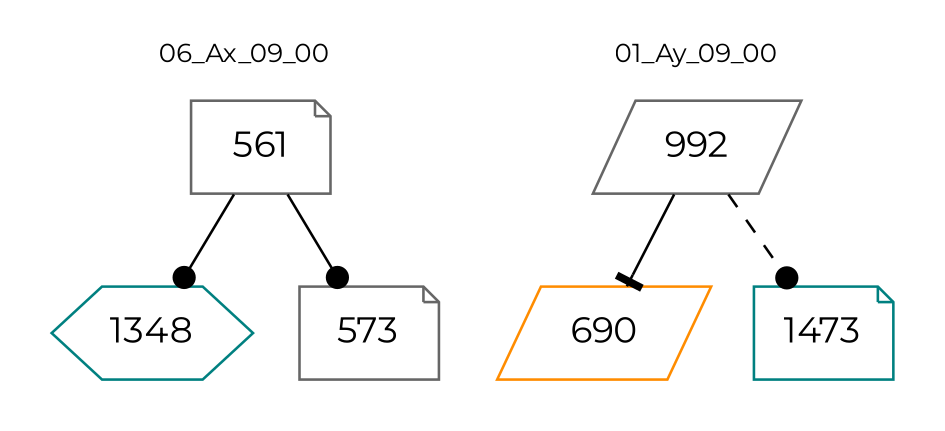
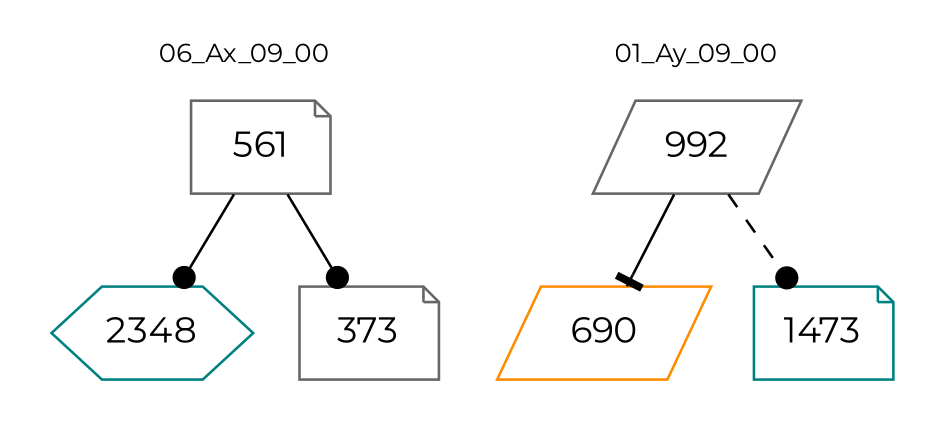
node "1348": label "1348" -> "2348"
node "573": label "573" -> "373"
